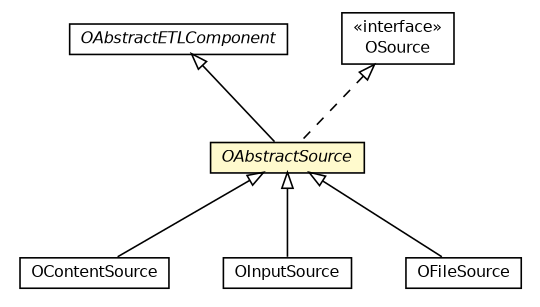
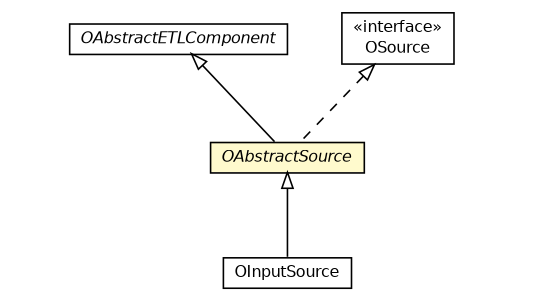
node "OContentSource": removed
node "OFileSource": removed
